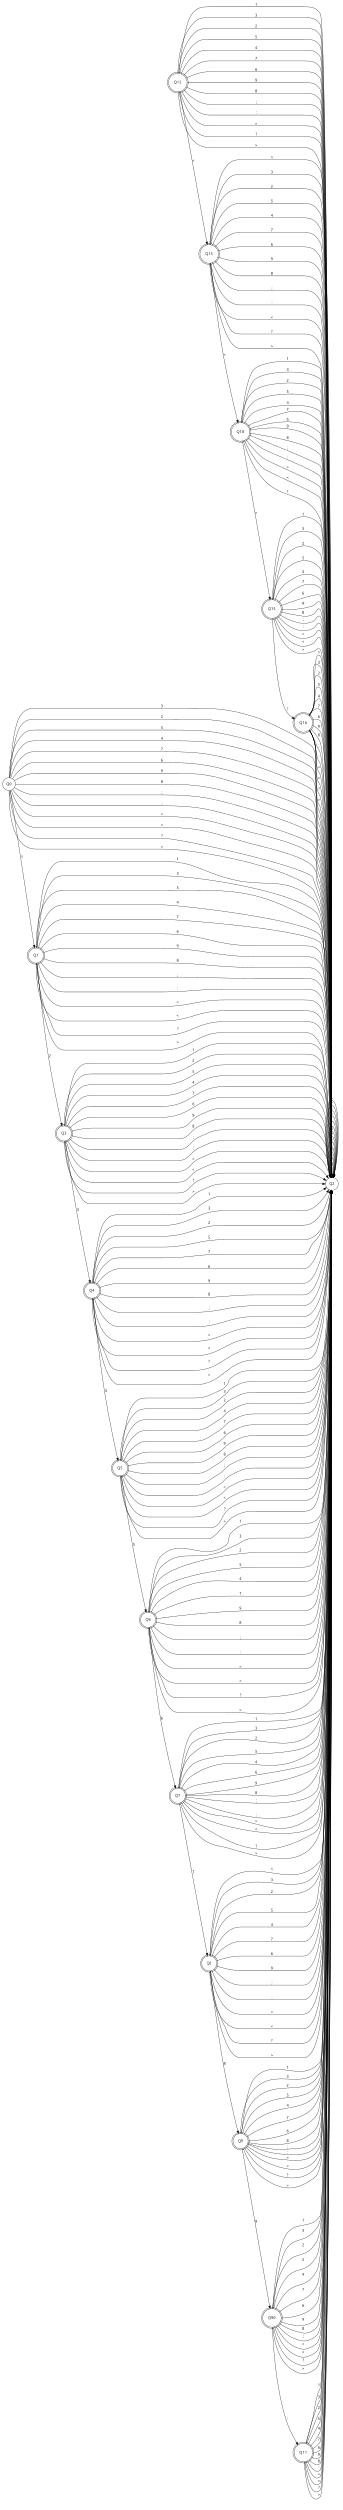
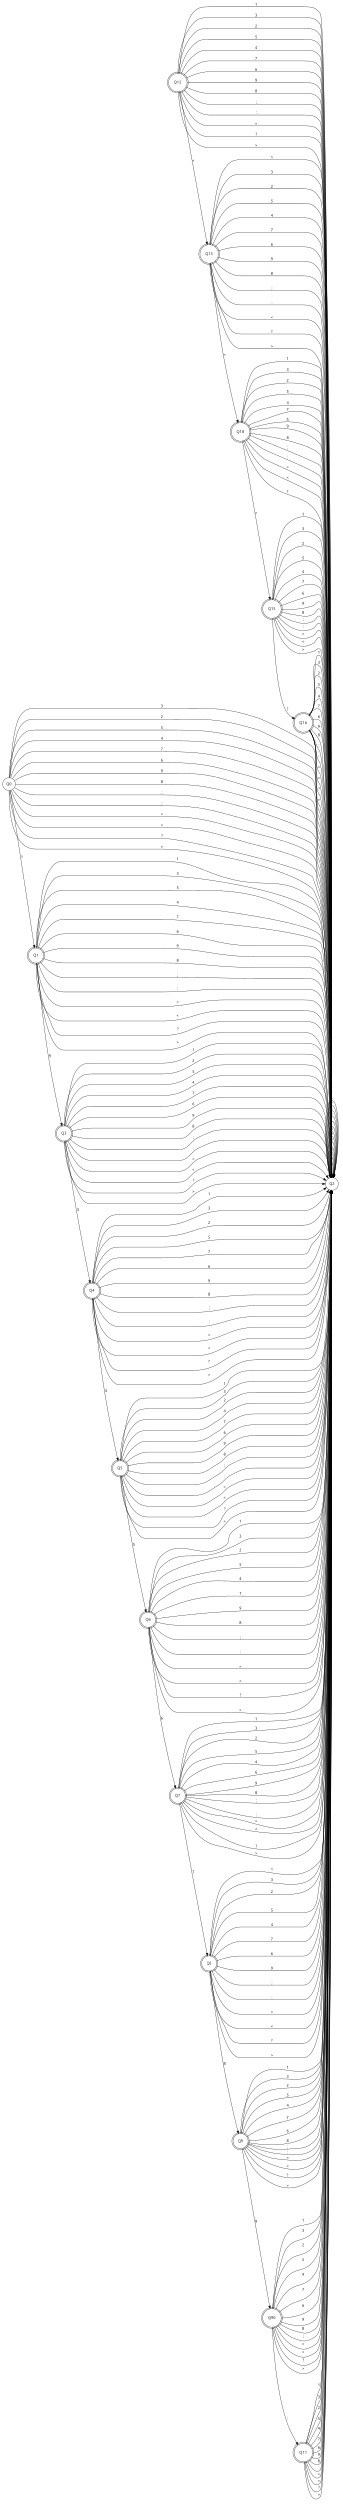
edge "Q1" -> "Q3": label "2" -> "9"
